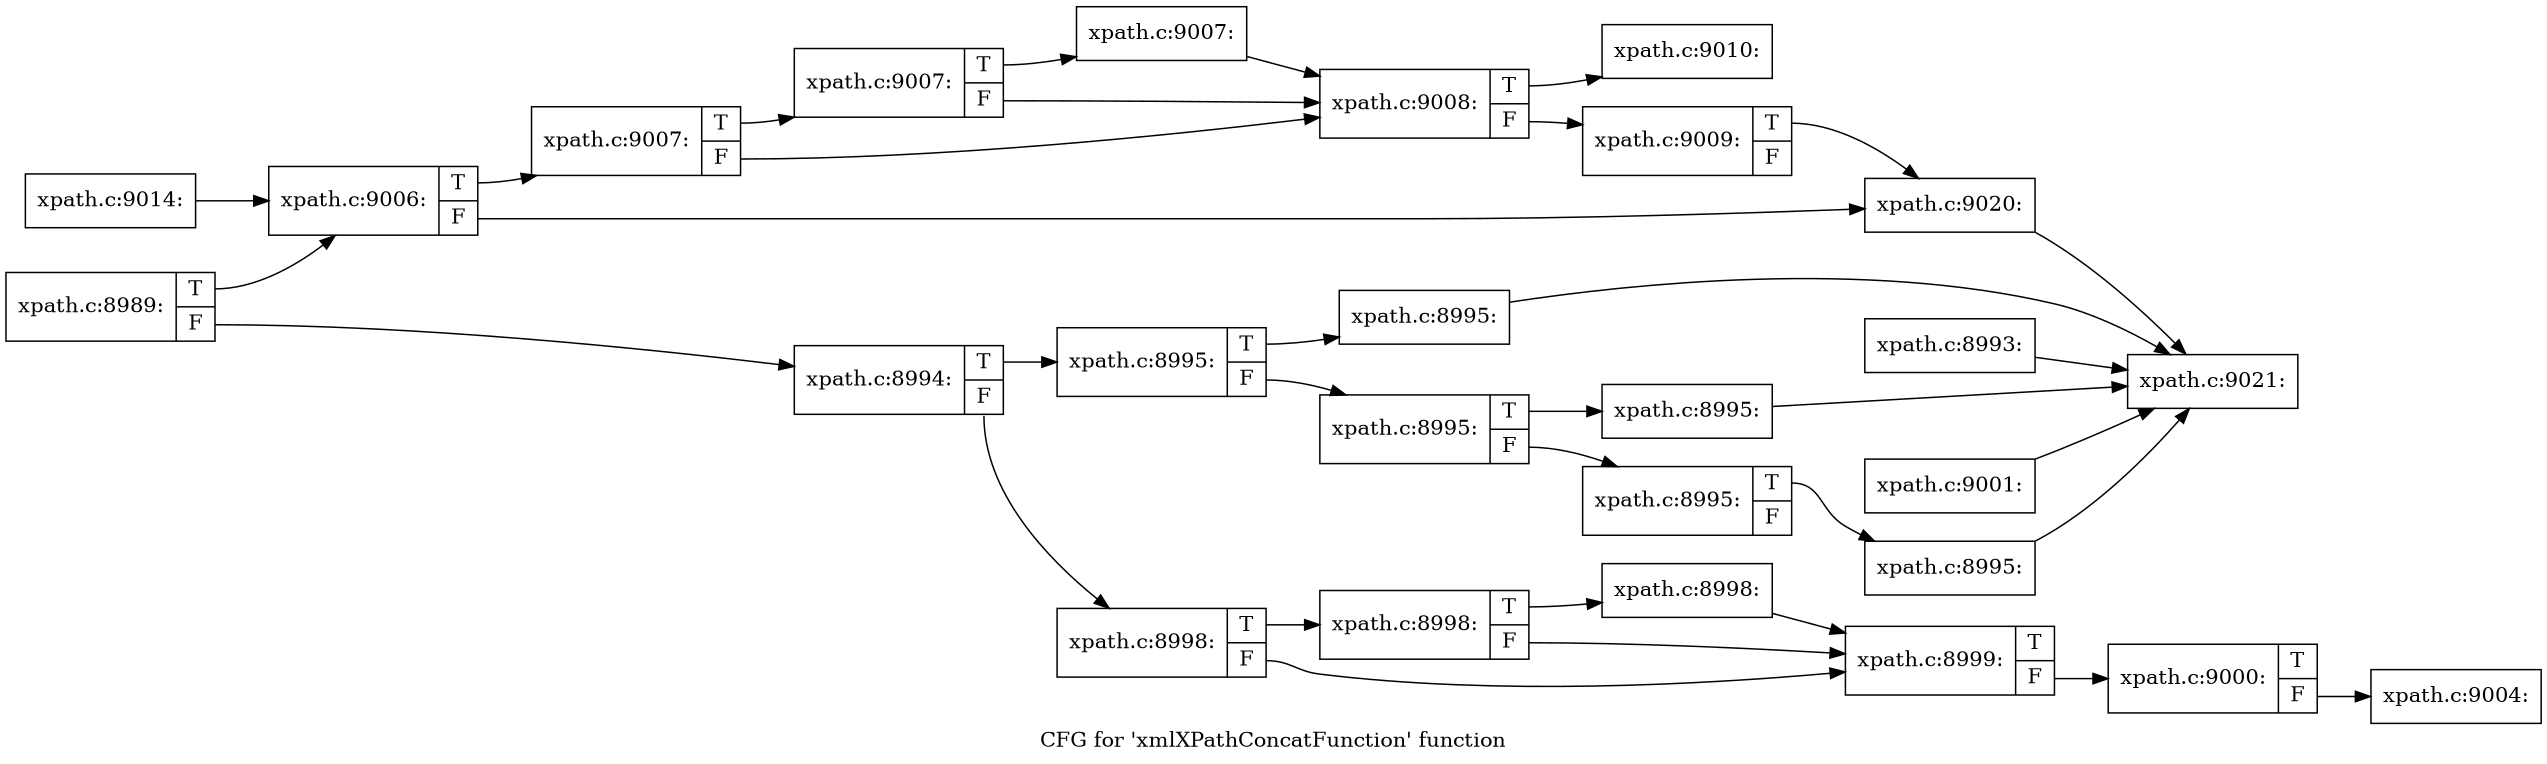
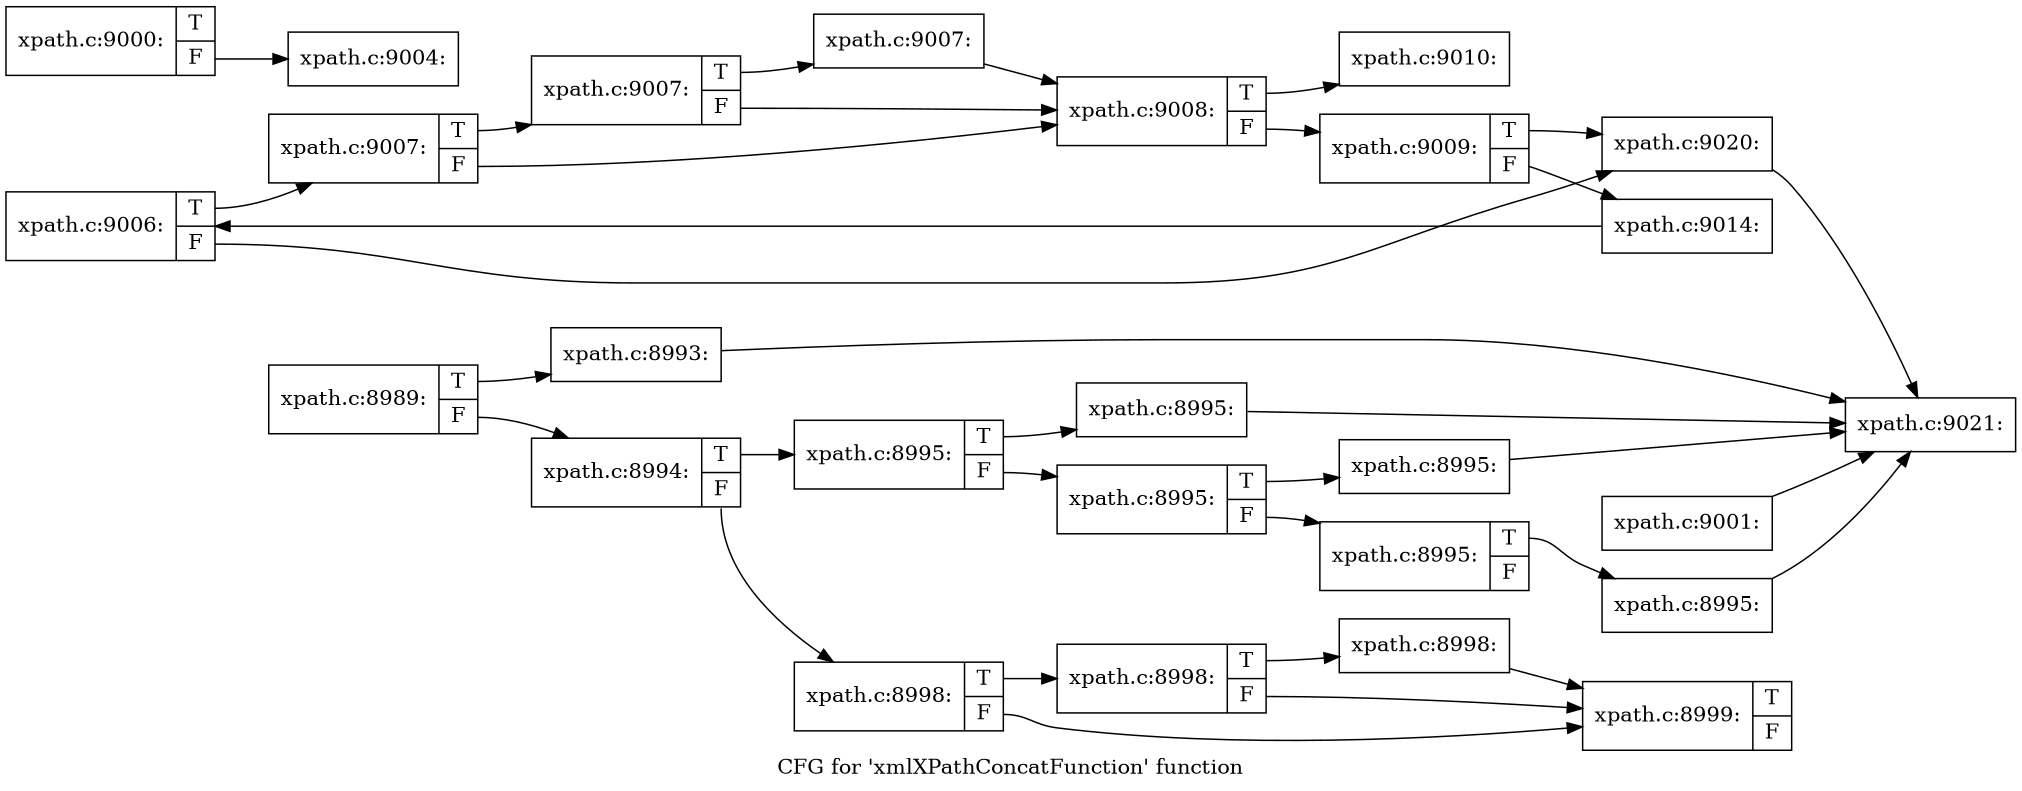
edge "xpath.c:9009:" -> "xpath.c:9014:": added
edge "xpath.c:8989:" -> "xpath.c:9006:": now "xpath.c:8989:" -> "xpath.c:8993:"
edge "xpath.c:8999:" -> "xpath.c:9000:": removed
